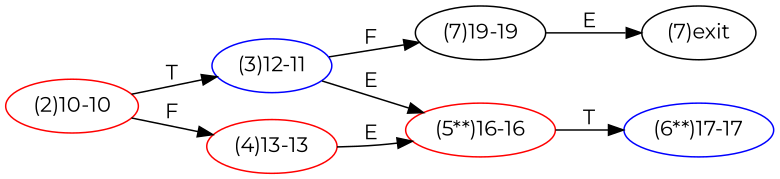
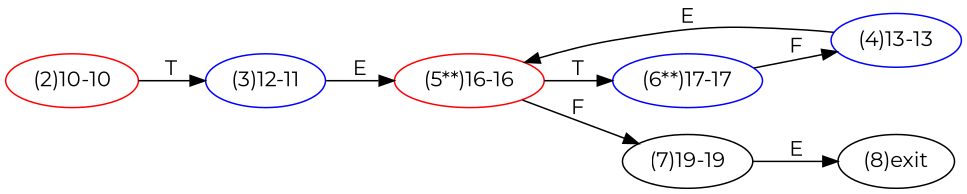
node "(7)exit": label "(7)exit" -> "(8)exit"
edge "(3)12-11" -> "(7)19-19": now "(5**)16-16" -> "(7)19-19"
edge "(2)10-10" -> "(4)13-13": now "(6**)17-17" -> "(4)13-13"
node "(4)13-13": color red -> blue
